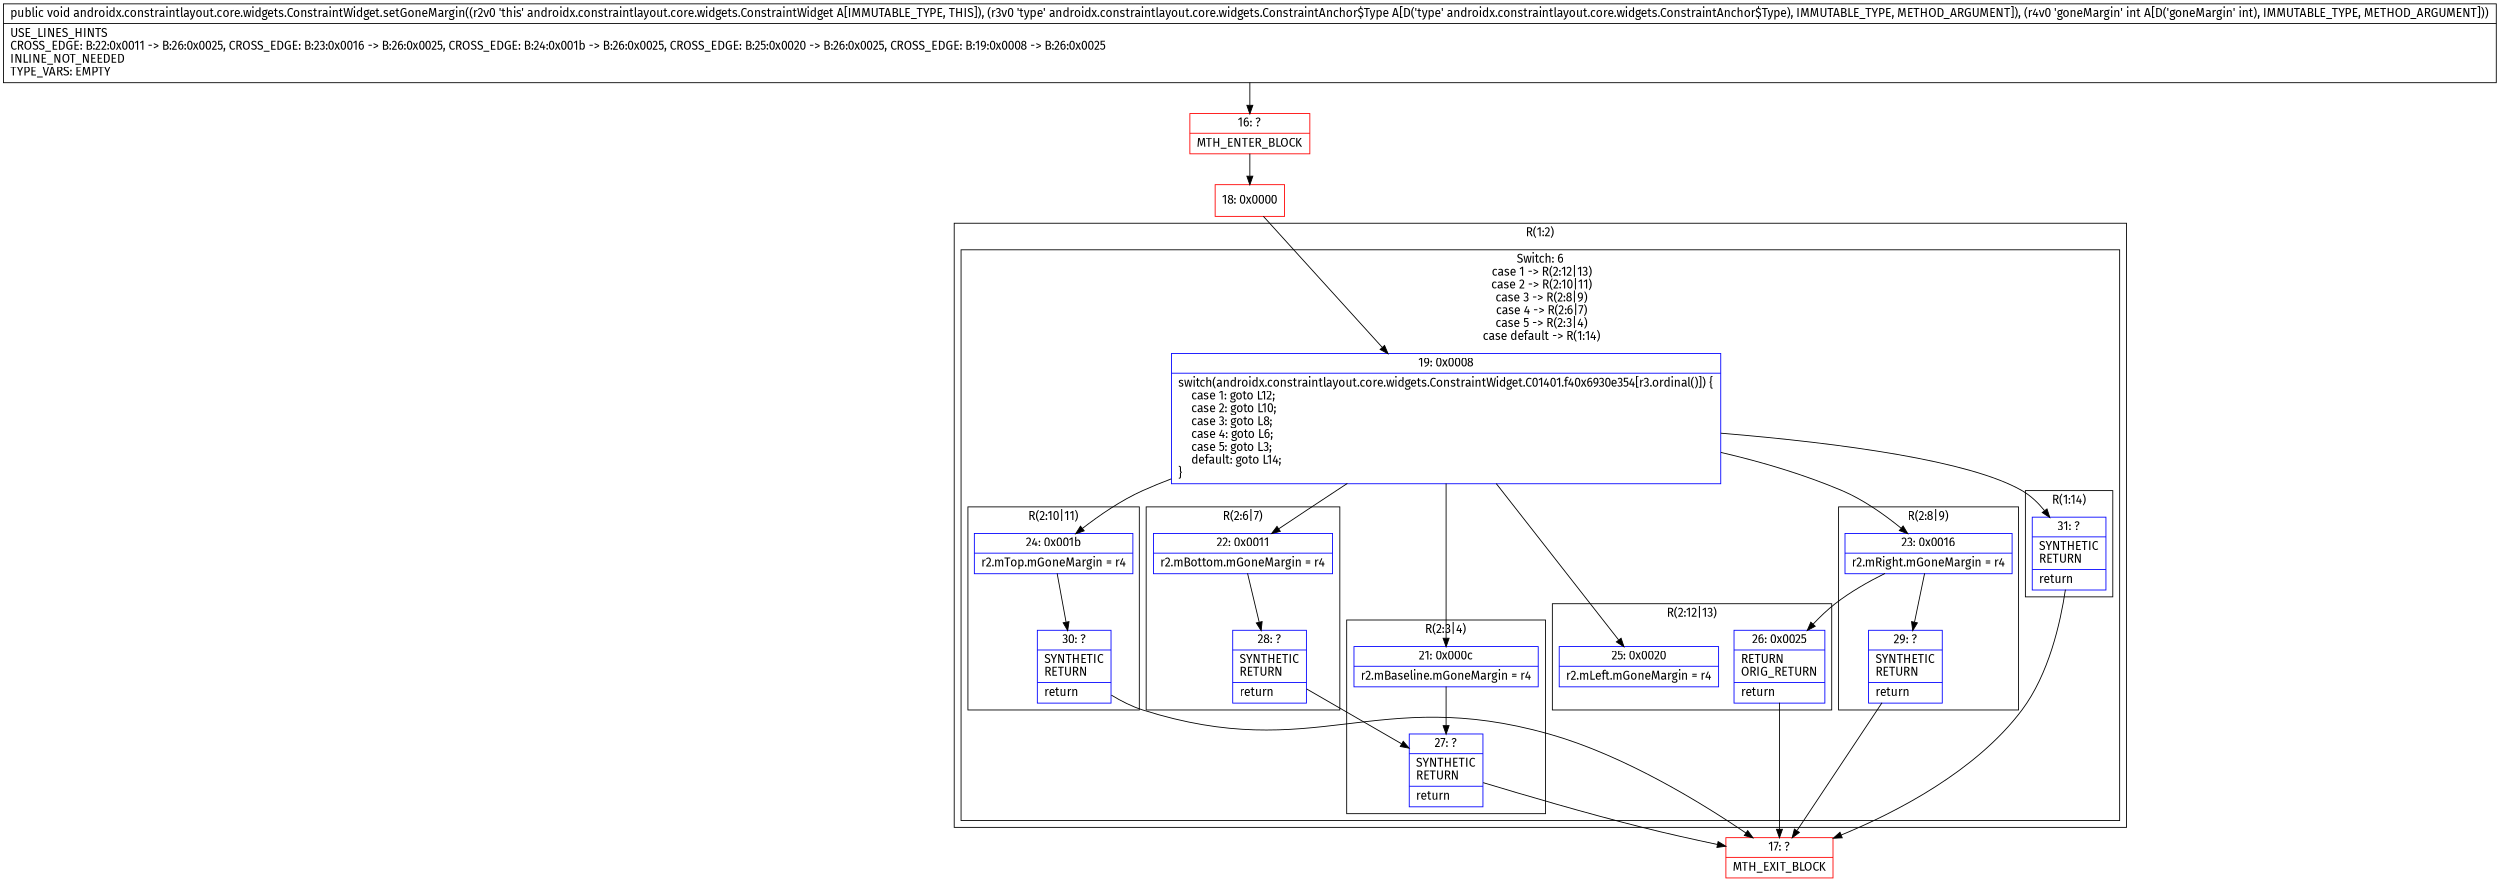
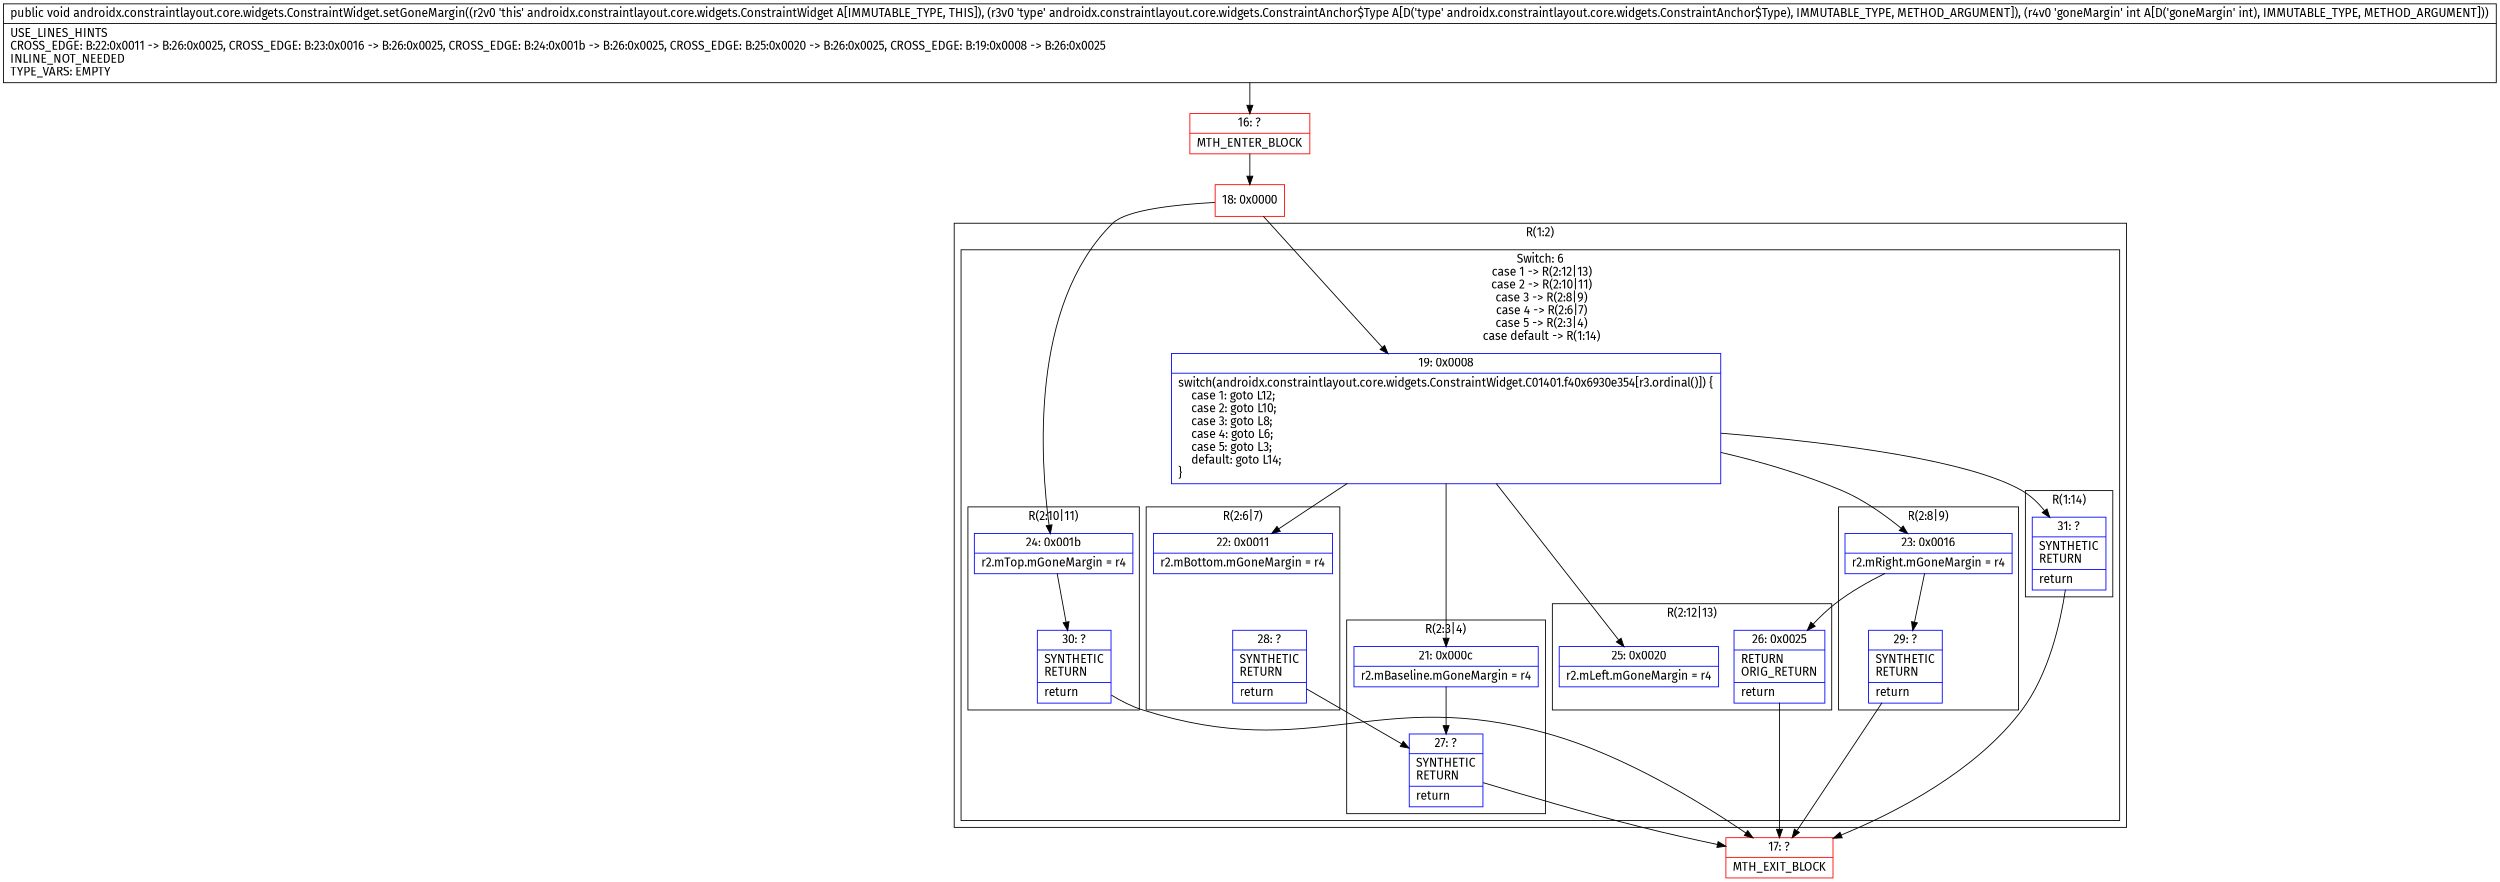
edge "19: 0x0008" -> "24: 0x001b": now "18: 0x0000" -> "24: 0x001b"
edge "22: 0x0011" -> "28: ?": removed
